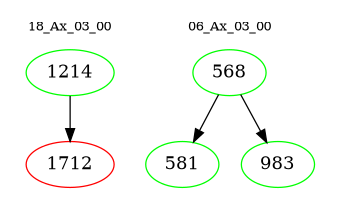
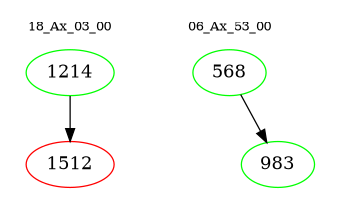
cluster "06_Ax_03_00": label "06_Ax_03_00" -> "06_Ax_53_00"
node "1712": label "1712" -> "1512"
node "581": removed
